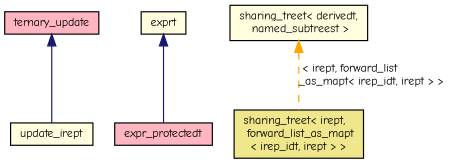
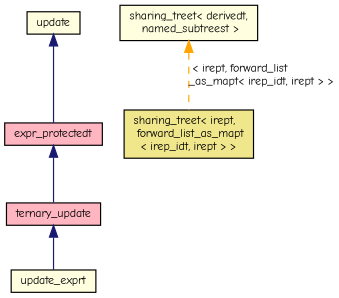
node "exprt": label "exprt" -> "update"
node "update_irept": label "update_irept" -> "update_exprt"
edge "ternary_update" -> "expr_protectedt": added
